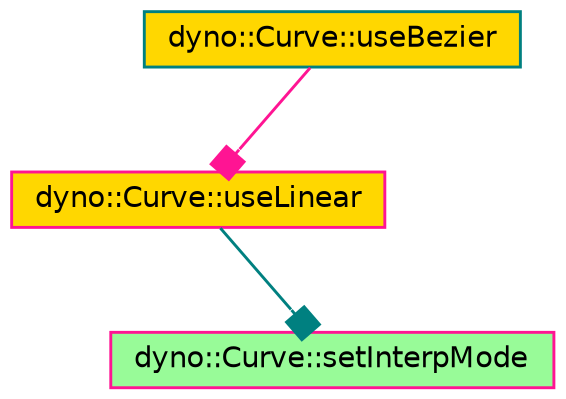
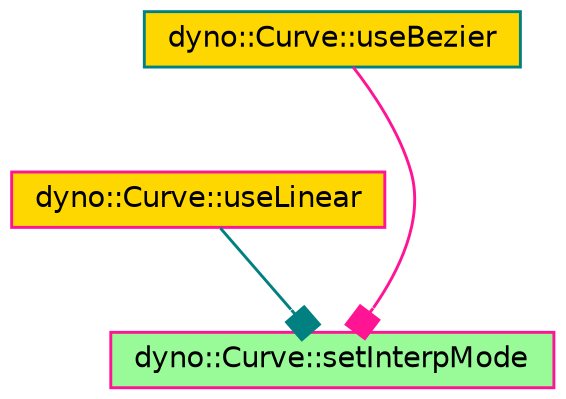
edge "dyno::Curve::useBezier" -> "dyno::Curve::useLinear": now "dyno::Curve::useBezier" -> "dyno::Curve::setInterpMode"
